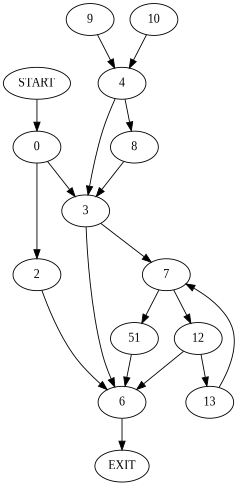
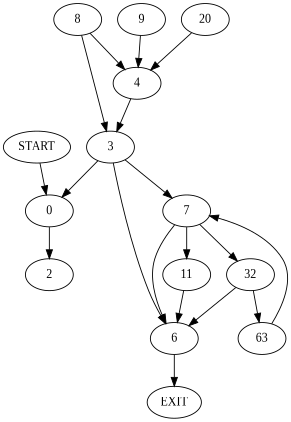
node "10": label "10" -> "20"
edge "4" -> "8": reversed
edge "0" -> "3": reversed
node "51": label "51" -> "11"
node "12": label "12" -> "32"
edge "2" -> "6": now "7" -> "6"
node "13": label "13" -> "63"
